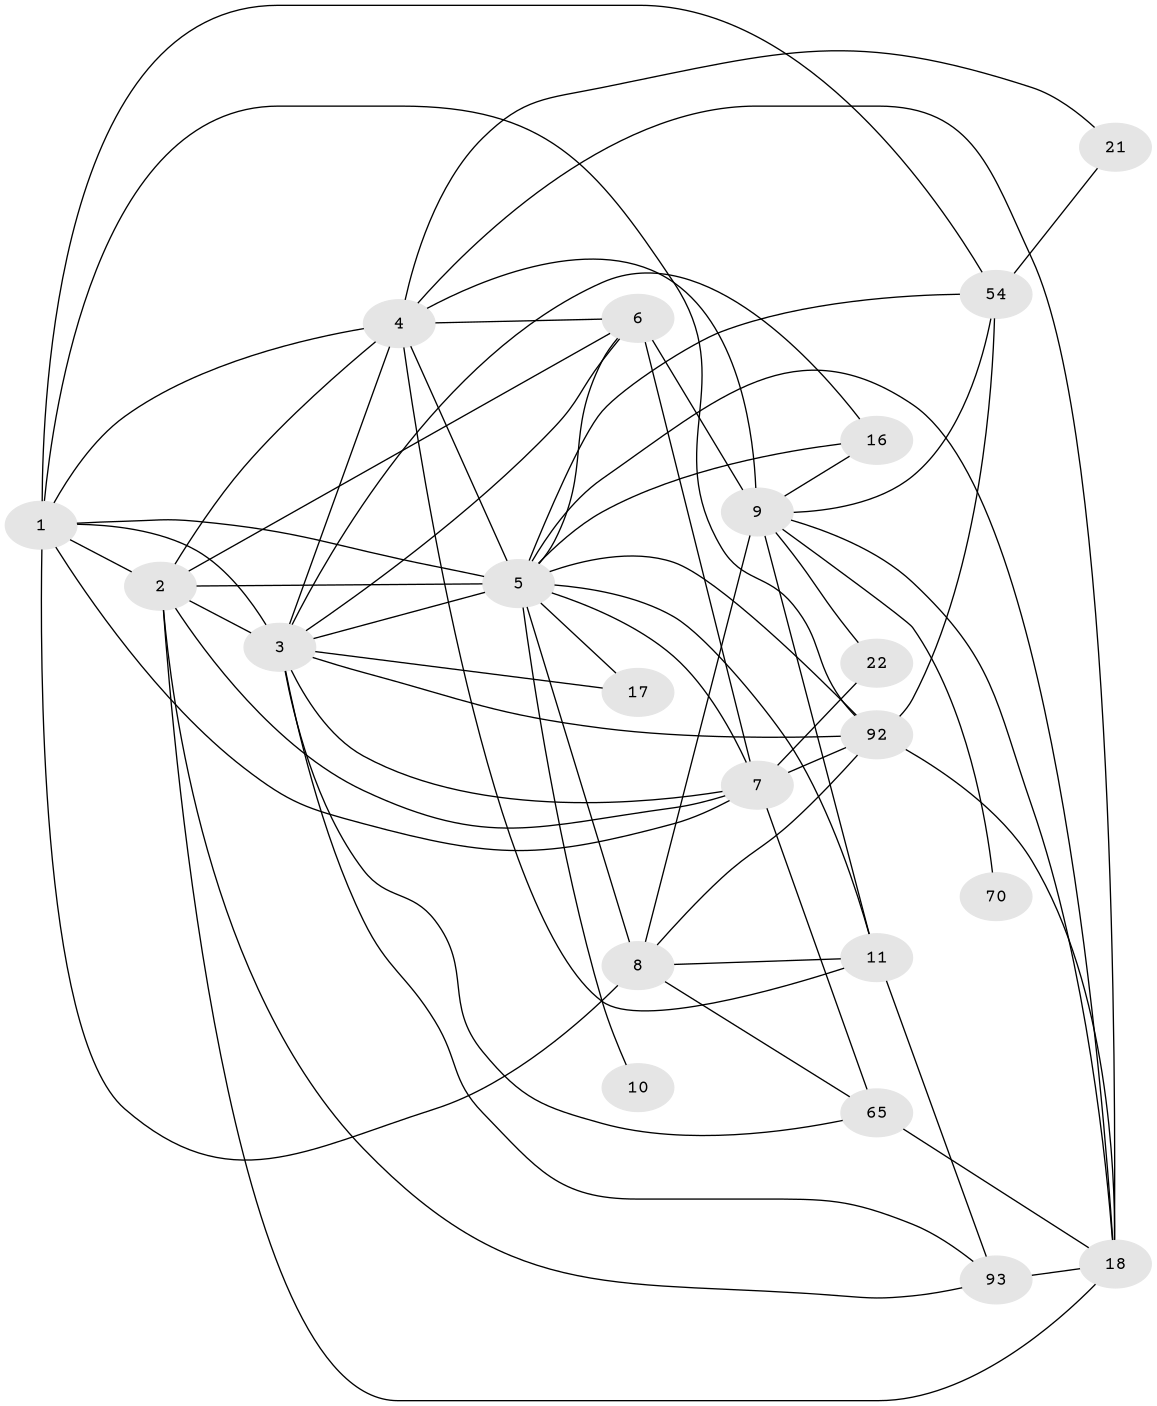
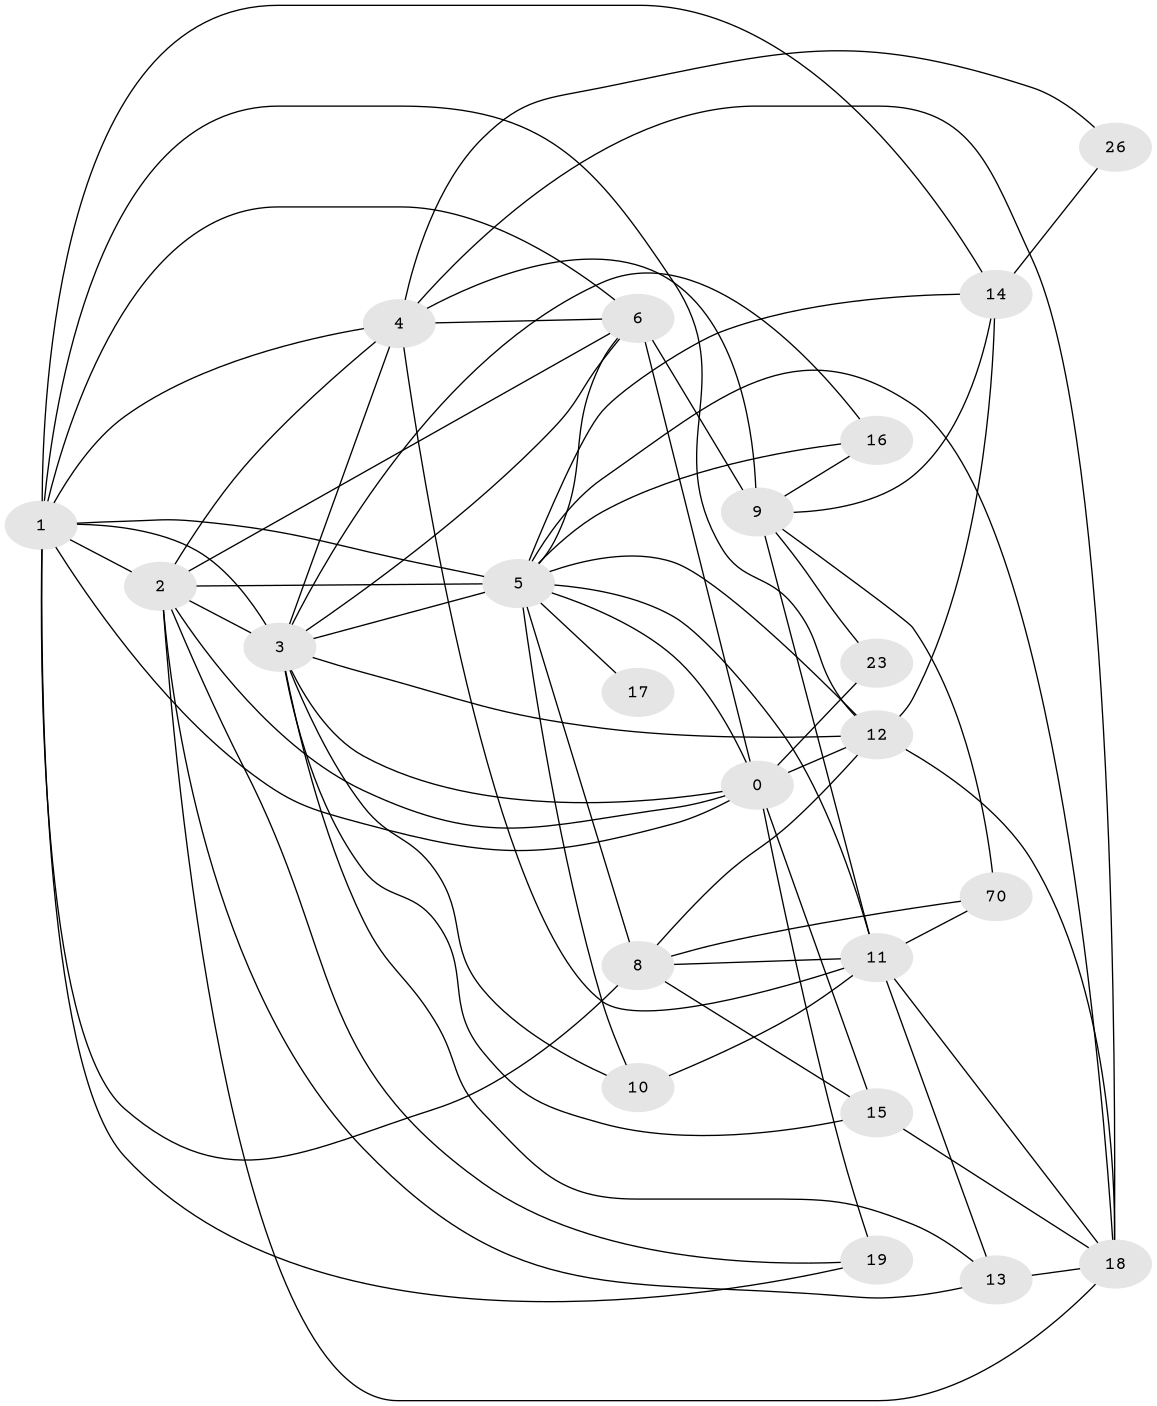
node "21": label "21" -> "26"
edge "6" -- "1": added
node "54": label "54" -> "14"
edge "4" -- "5": removed
node "22": label "22" -> "23"
edge "3" -- "17": now "3" -- "10"
node "92": label "92" -> "12"
edge "9" -- "8": now "70" -- "8"
node "7": label "7" -> "0"
edge "9" -- "18": now "11" -- "18"
edge "70" -- "11": added
edge "11" -- "10": added
node "65": label "65" -> "15"
node "19": added
node "93": label "93" -> "13"
